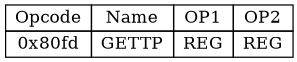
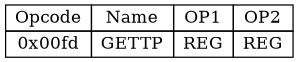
node "Opcode": text "0x80fd" -> "0x00fd"
